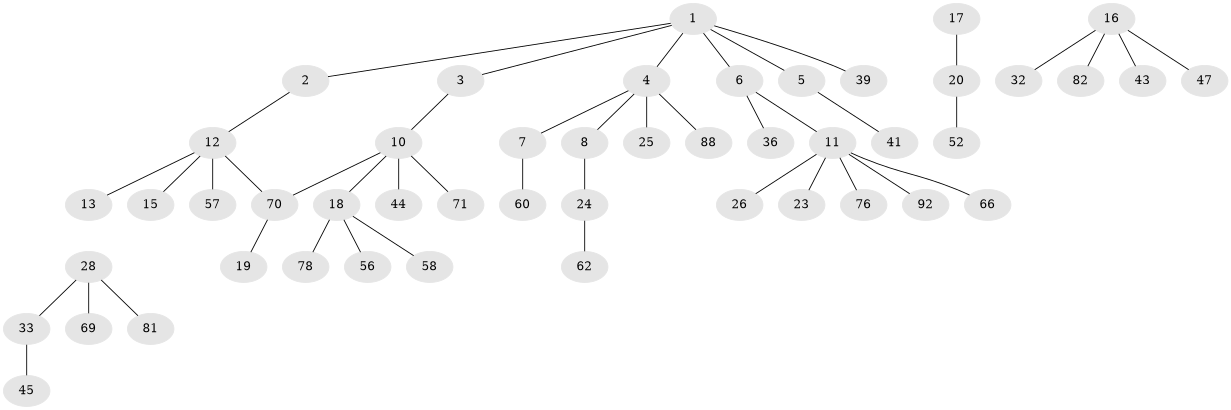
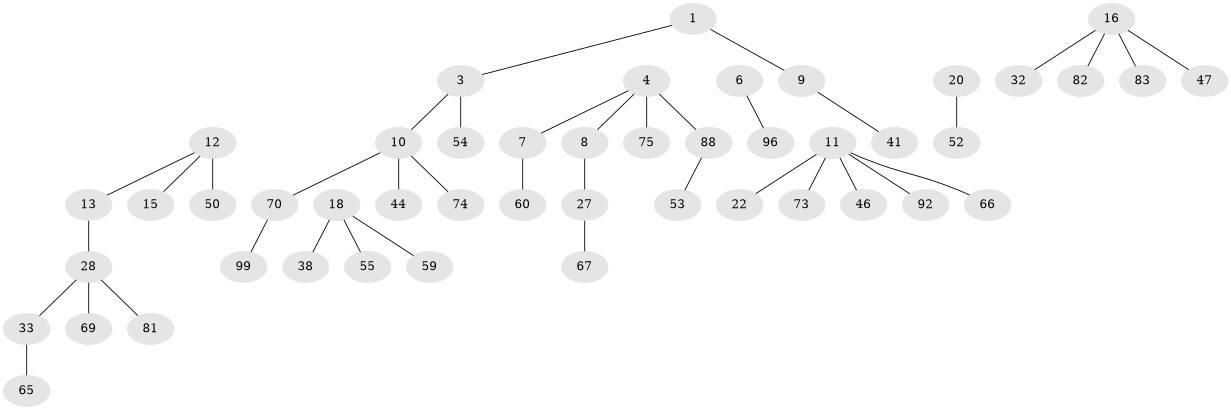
node "17": removed
edge "1" -- "4": removed
edge "1" -- "6": removed
node "2": removed
node "5": label "5" -> "9"
node "39": removed
node "43": label "43" -> "83"
edge "6" -- "11": removed
node "54": added
node "25": label "25" -> "75"
node "36": label "36" -> "96"
edge "12" -- "70": removed
edge "10" -- "18": removed
node "57": label "57" -> "50"
node "71": label "71" -> "74"
node "24": label "24" -> "27"
node "53": added
node "26": label "26" -> "22"
node "23": label "23" -> "73"
node "76": label "76" -> "46"
edge "13" -- "28": added
node "19": label "19" -> "99"
node "78": label "78" -> "38"
node "56": label "56" -> "55"
node "58": label "58" -> "59"
node "62": label "62" -> "67"
node "45": label "45" -> "65"
